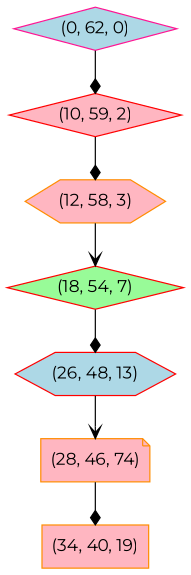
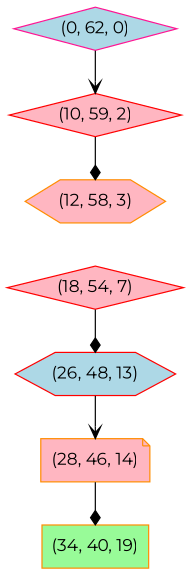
edge "(0, 62, 0)" -> "(10, 59, 2)": arrowhead diamond -> vee
edge "(12, 58, 3)" -> "(18, 54, 7)": removed
node "(18, 54, 7)": fillcolor palegreen -> lightpink
node "(28, 46, 74)": label "(28, 46, 74)" -> "(28, 46, 14)"
node "(34, 40, 19)": fillcolor lightpink -> palegreen
